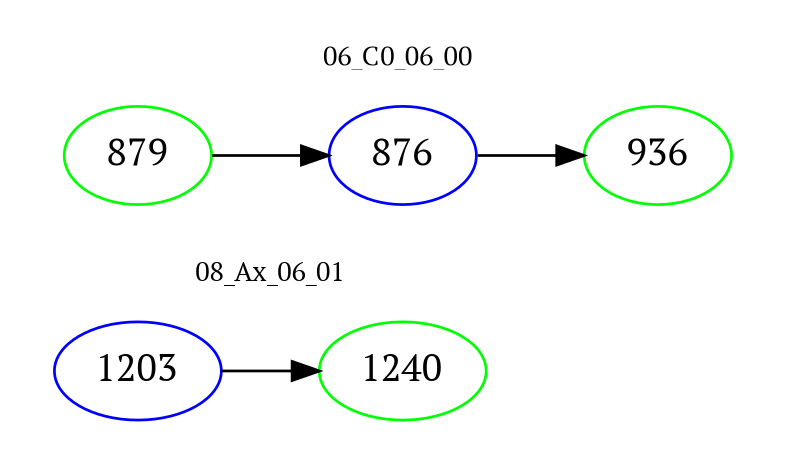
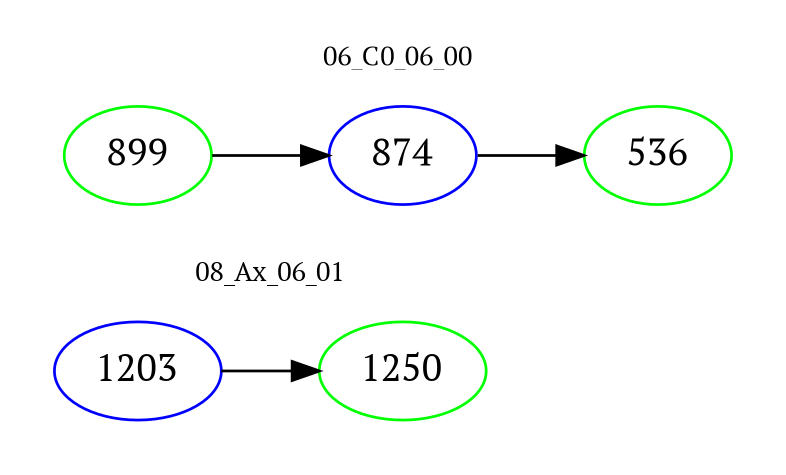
node "879": label "879" -> "899"
node "876": label "876" -> "874"
node "936": label "936" -> "536"
node "1240": label "1240" -> "1250"
